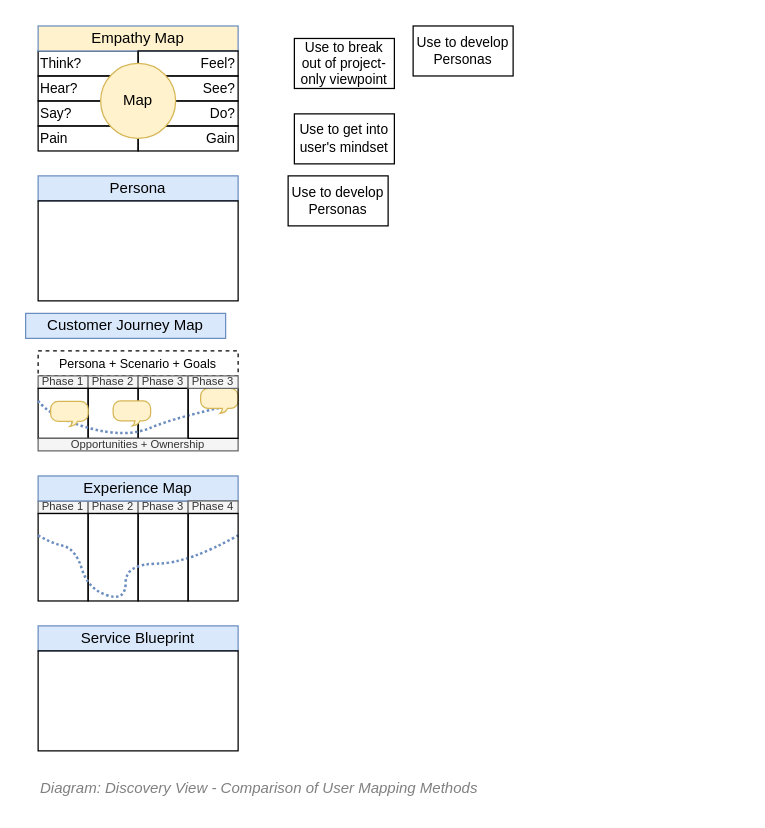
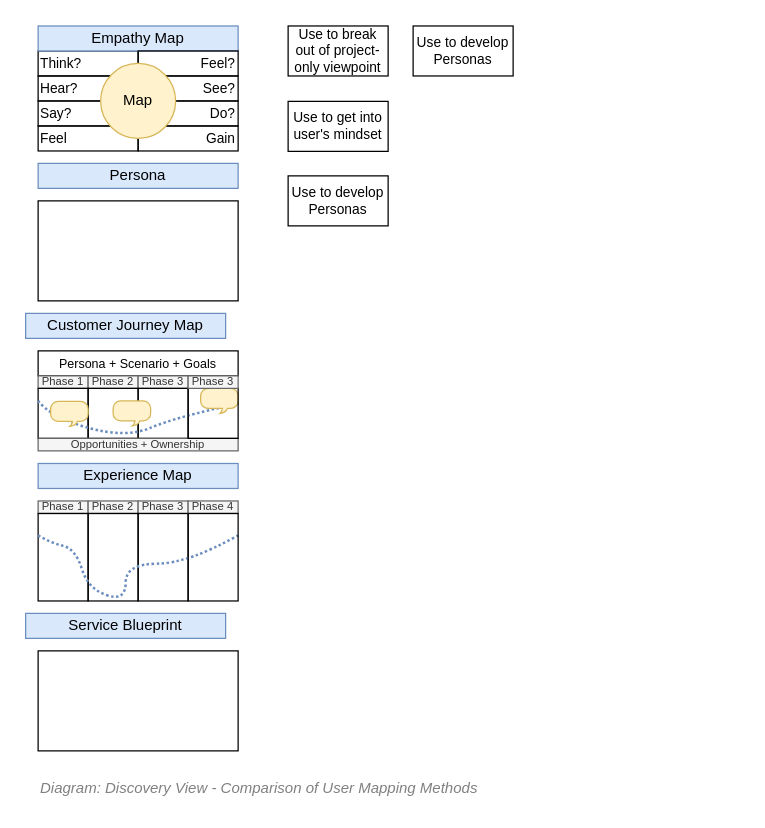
node "Empathy Map": fillcolor #fff2cc -> #dae8fc
node "Use to break out of project- only viewpoint": moved (344, 63) -> (338, 51)
node "Pain": label "Pain" -> "Feel"
node "Use to get into user's mindset": moved (344, 139) -> (338, 126)
node "Persona": moved (138, 188) -> (138, 176)
node "Persona + Scenario + Goals": style dashed -> solid
node "Experience Map": moved (138, 488) -> (138, 476)
node "Service Blueprint": moved (138, 638) -> (126, 626)
